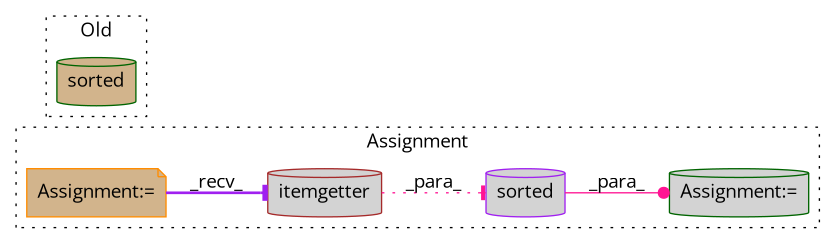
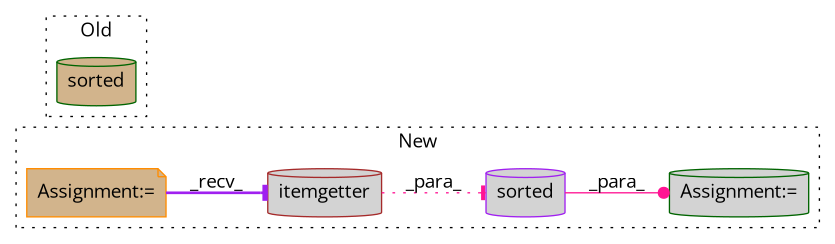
cluster "Assignment": label "Assignment" -> "New"
